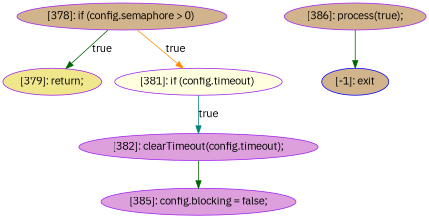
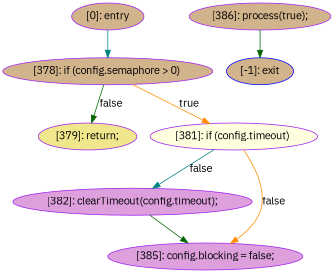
node "[0]: entry": added
edge "[378]: if (config.semaphore > 0)" -> "[379]: return;": label "true" -> "false"
edge "[381]: if (config.timeout)" -> "[382]: clearTimeout(config.timeout);": label "true" -> "false"
edge "[381]: if (config.timeout)" -> "[385]: config.blocking = false;": added, label "false"
